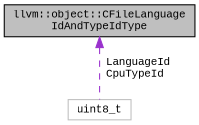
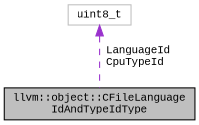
edge "uint8_t" -> "llvm::object::CFileLanguage IdAndTypeIdType": reversed
